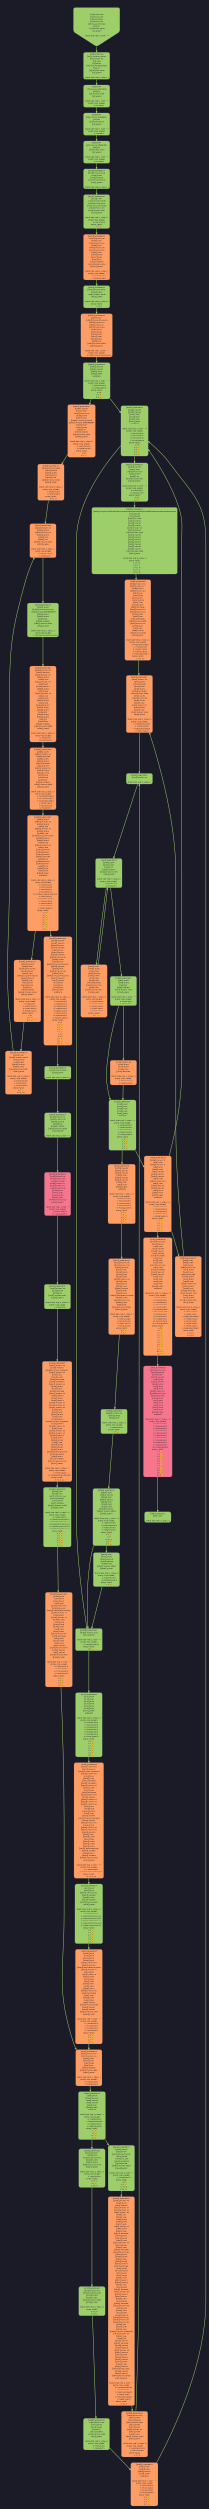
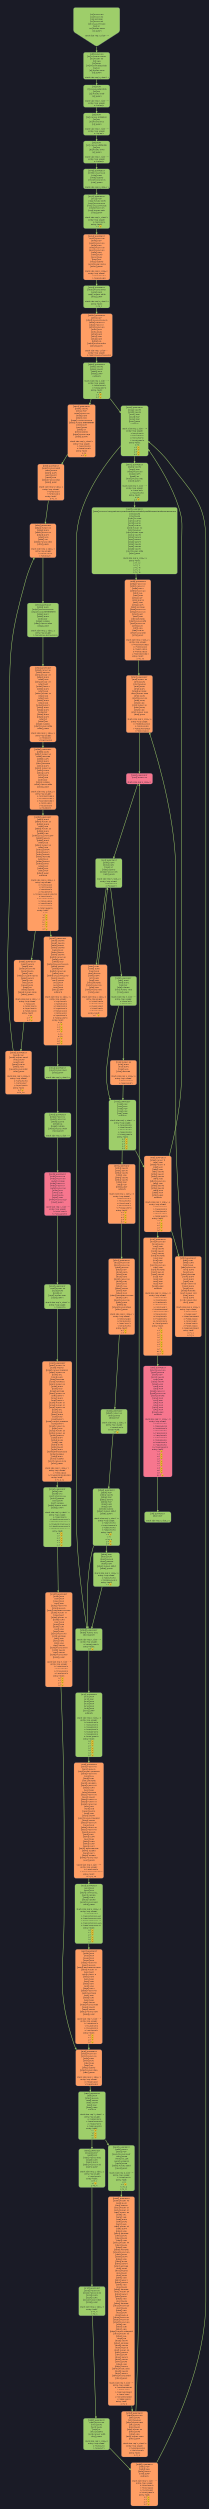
node "[10e0] JUMPDEST [10e1] PUSH1 00 Stack size req: 0, sizeΔ: 1": fillcolor #9ece6a -> #f7768e
